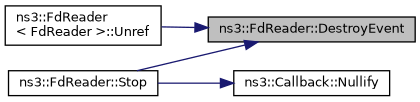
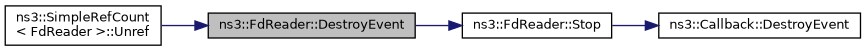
node "ns3::FdReader < FdReader >::Unref": label "ns3::FdReader < FdReader >::Unref" -> "ns3::SimpleRefCount < FdReader >::Unref"
edge "ns3::FdReader::Stop" -> "ns3::FdReader::DestroyEvent": reversed
node "ns3::Callback::Nullify": label "ns3::Callback::Nullify" -> "ns3::Callback::DestroyEvent"
